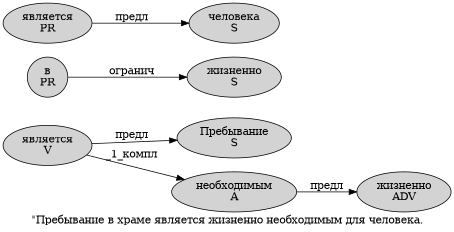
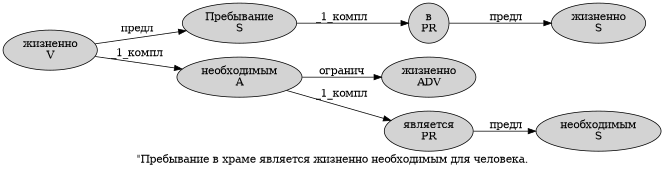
node "человека S": label "человека S" -> "необходимым S"
edge "Пребывание S" -> "в PR": added, label "_1_компл"
edge "в PR" -> "жизненно S": label "огранич" -> "предл"
edge "необходимым A" -> "является PR": added, label "_1_компл"
node "является V": label "является V" -> "жизненно V"
edge "необходимым A" -> "жизненно ADV": label "предл" -> "огранич"
